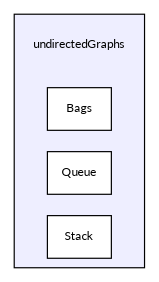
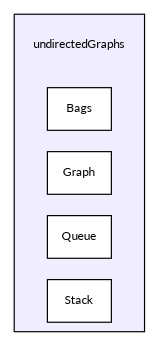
node "Graph": added
